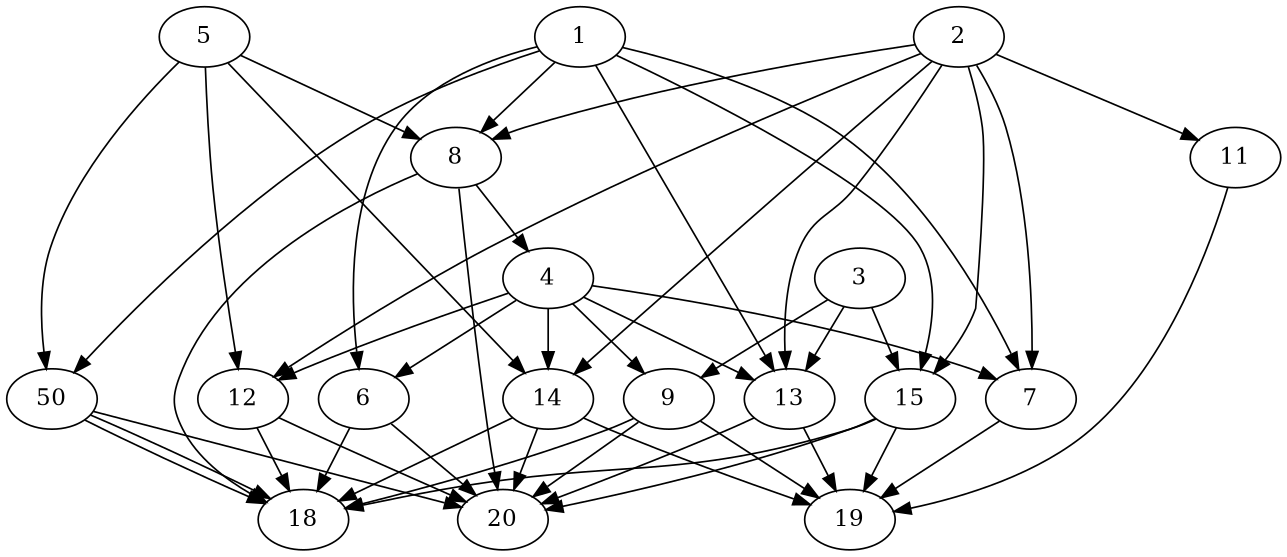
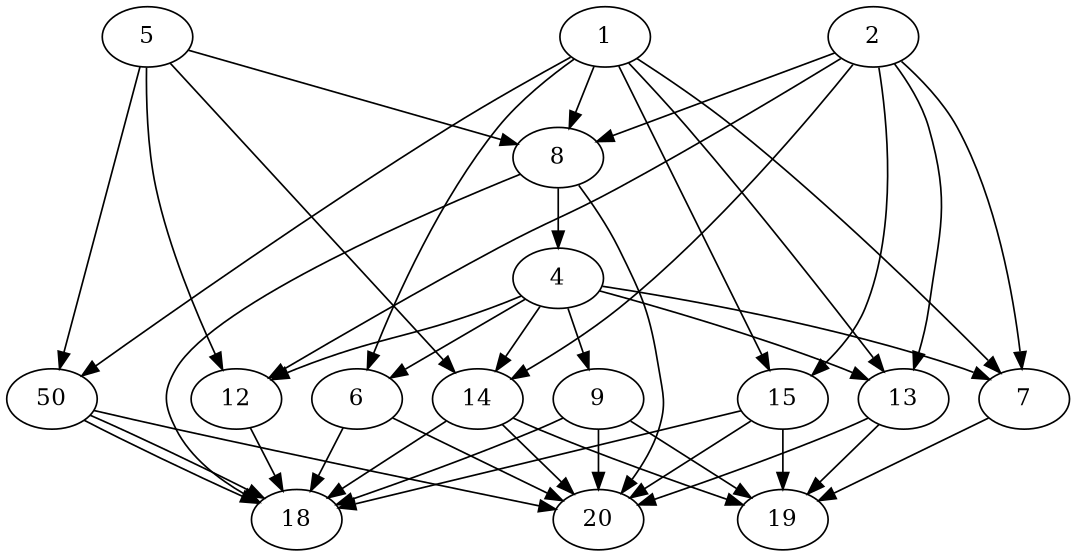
node "11": removed
node "3": removed
edge "12" -> "20": removed
